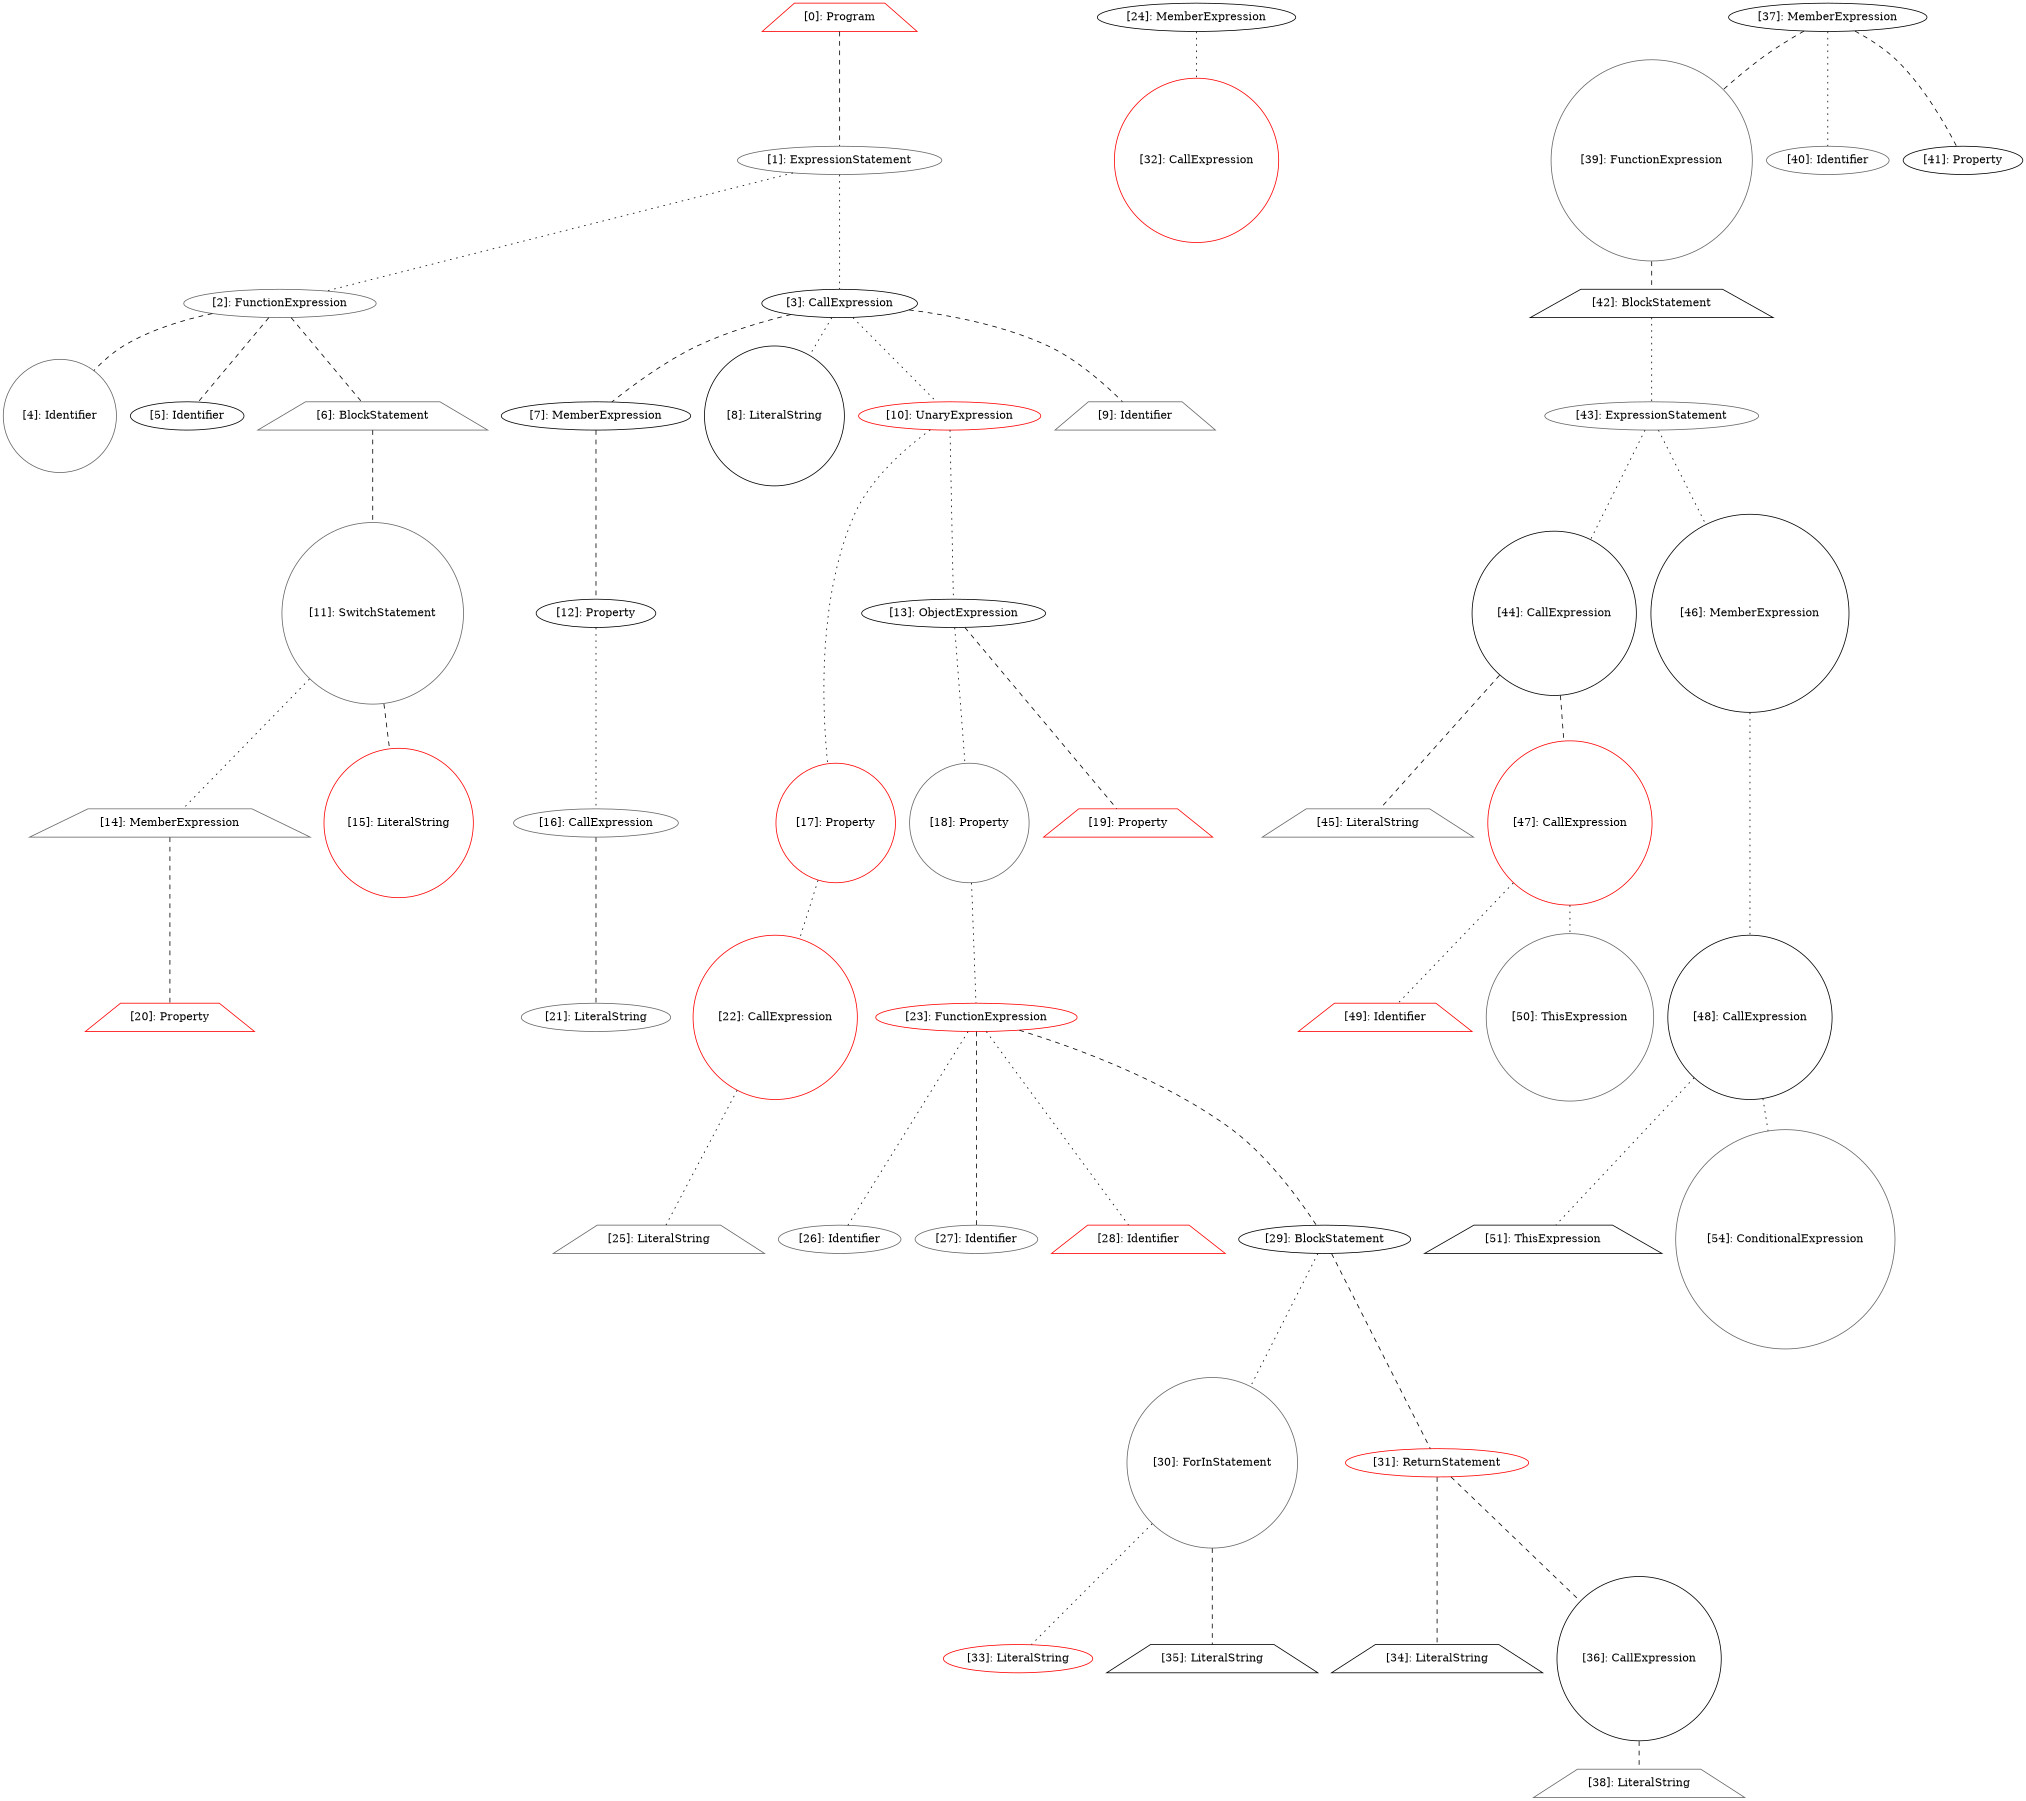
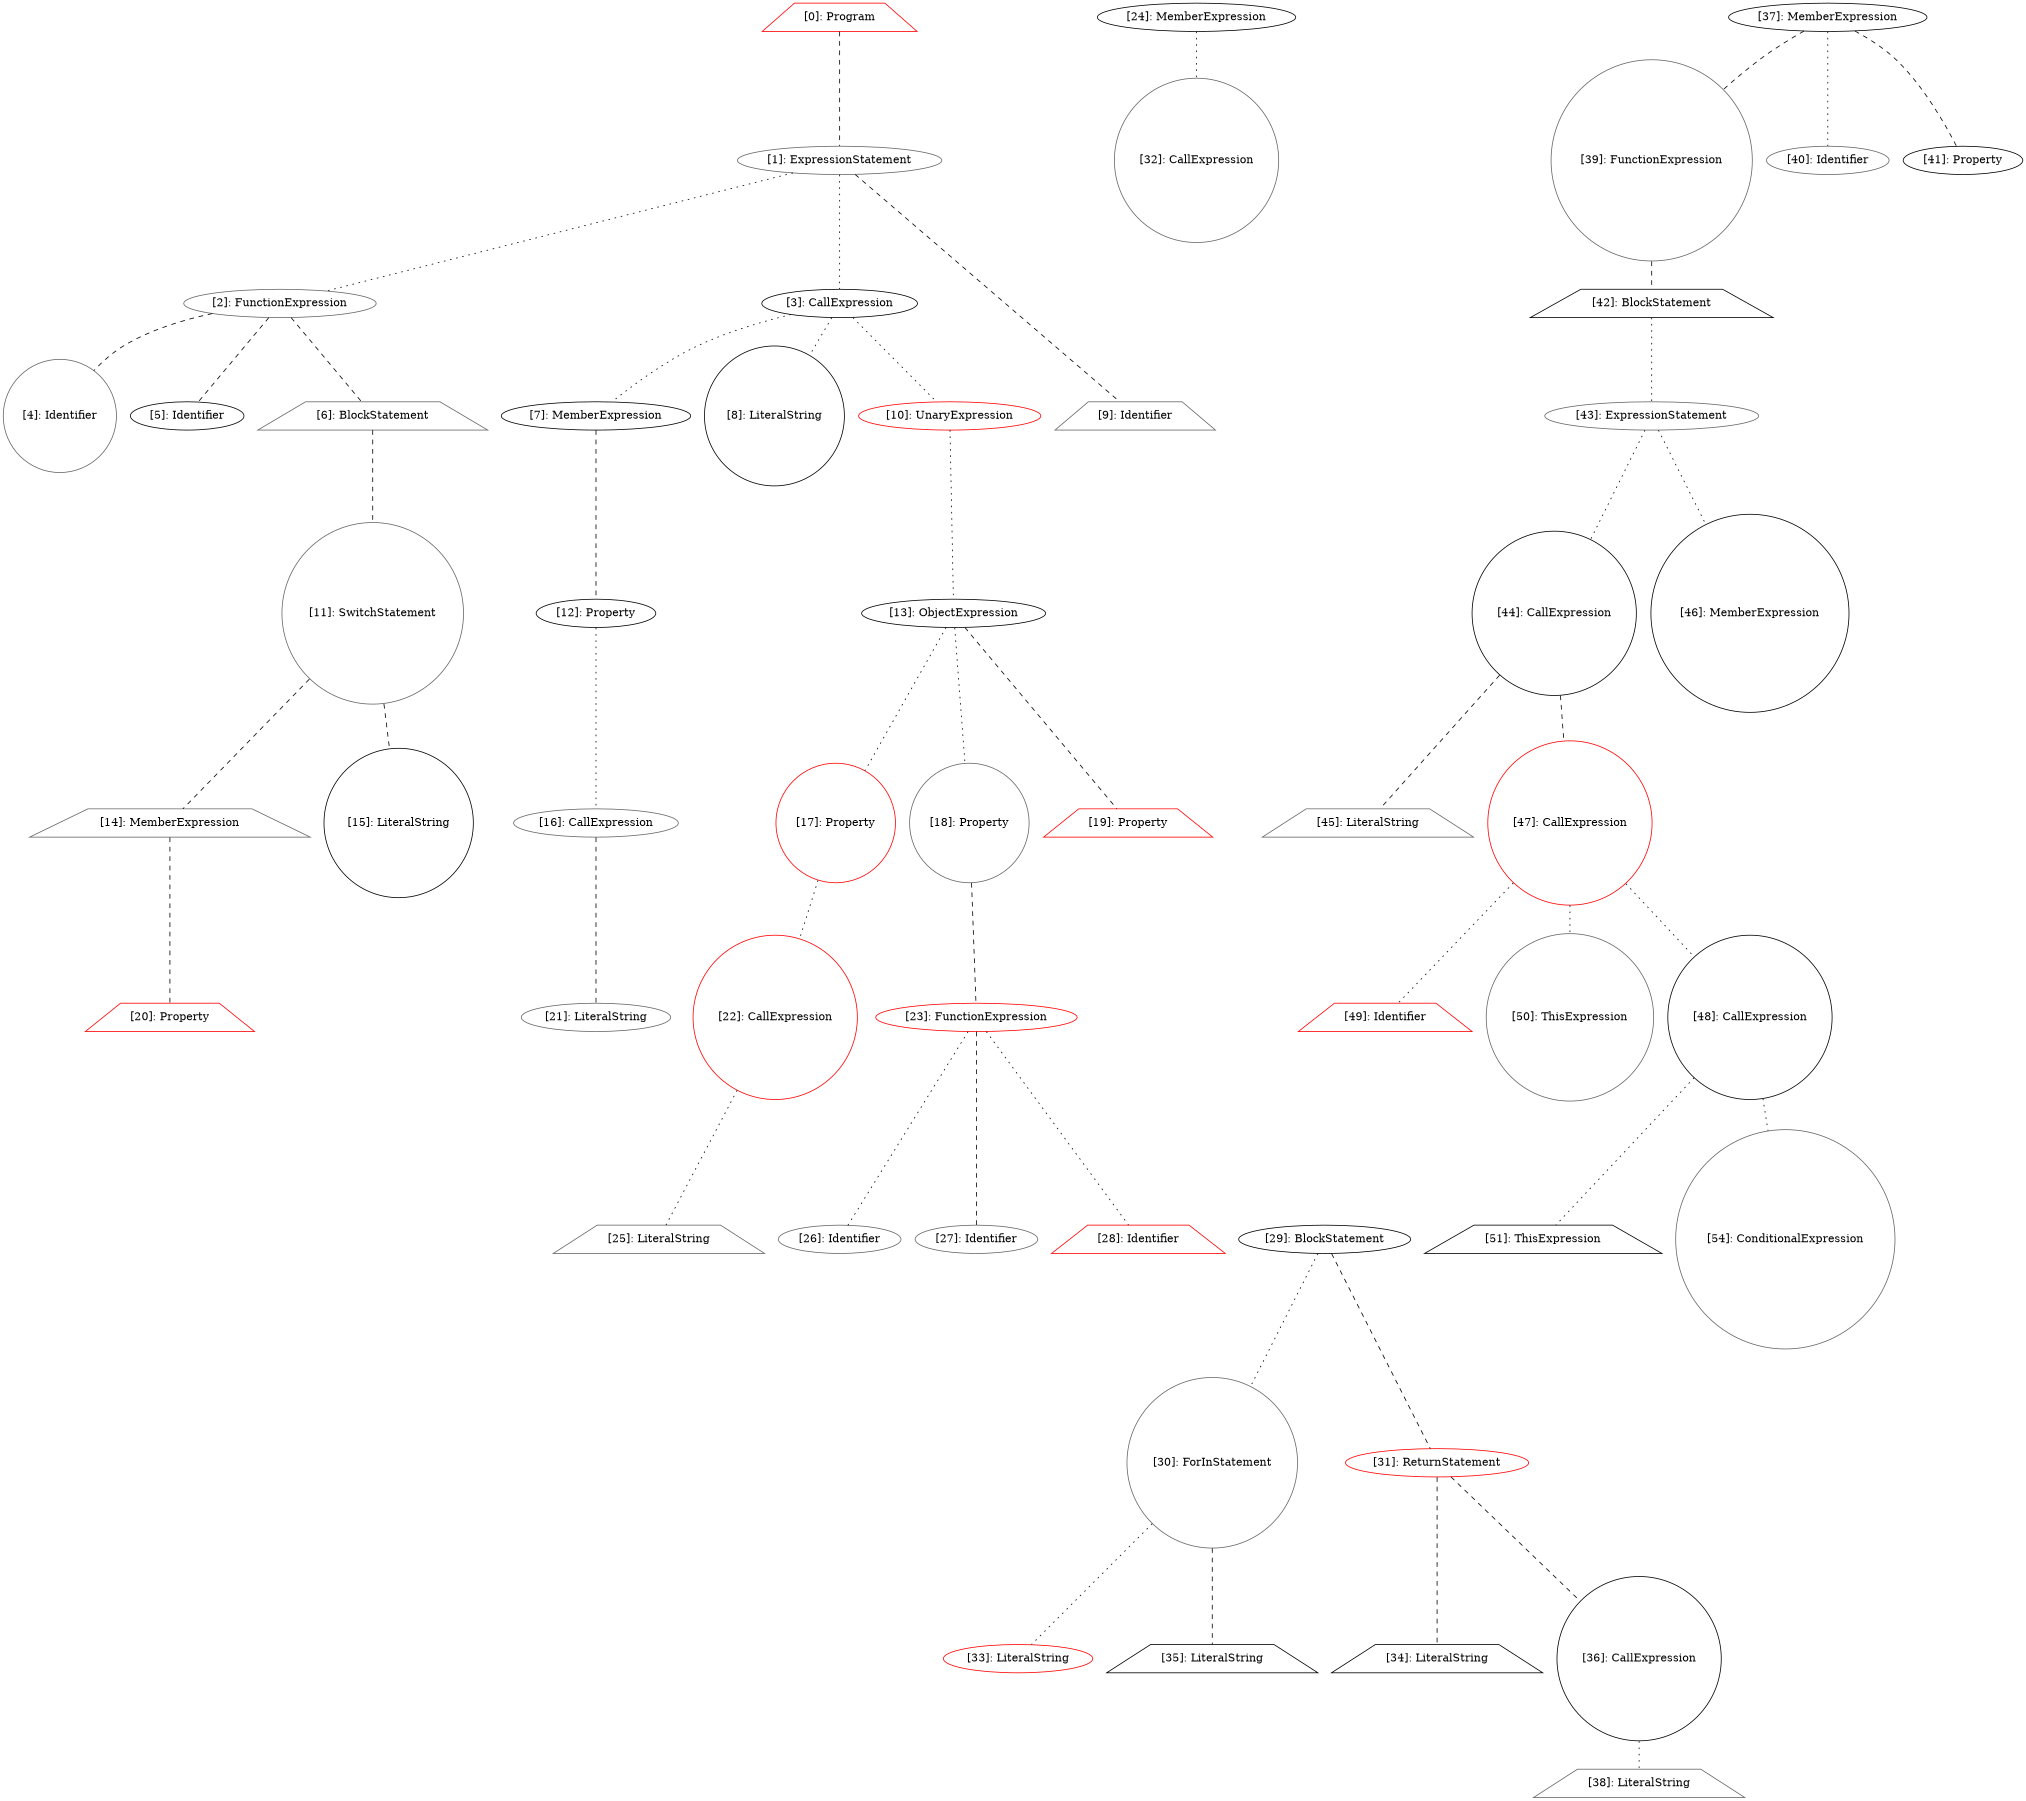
node "[32]: CallExpression": color red -> gray40
edge "[3]: CallExpression" -- "[9]: Identifier": now "[1]: ExpressionStatement" -- "[9]: Identifier"
edge "[3]: CallExpression" -- "[7]: MemberExpression": style dashed -> dotted
edge "[10]: UnaryExpression" -- "[17]: Property": now "[13]: ObjectExpression" -- "[17]: Property"
edge "[11]: SwitchStatement" -- "[14]: MemberExpression": style dotted -> dashed
node "[15]: LiteralString": color red -> black
edge "[46]: MemberExpression" -- "[48]: CallExpression": now "[47]: CallExpression" -- "[48]: CallExpression"
edge "[18]: Property" -- "[23]: FunctionExpression": style dotted -> dashed
edge "[23]: FunctionExpression" -- "[29]: BlockStatement": removed
edge "[36]: CallExpression" -- "[38]: LiteralString": style dashed -> dotted
